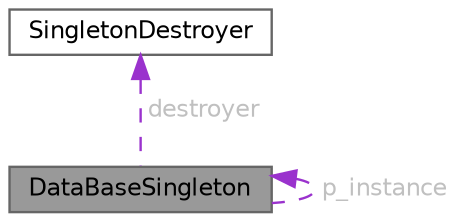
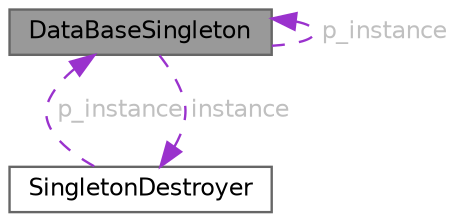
edge "DataBaseSingleton" -> "SingletonDestroyer": label " destroyer" -> " instance"
edge "SingletonDestroyer" -> "DataBaseSingleton": added, label "p_instance"
